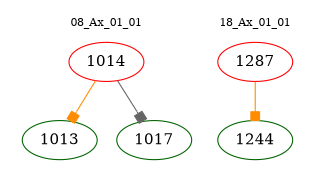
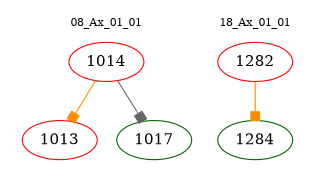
node "1287": label "1287" -> "1282"
node "1013": color darkgreen -> red
node "1244": label "1244" -> "1284"
